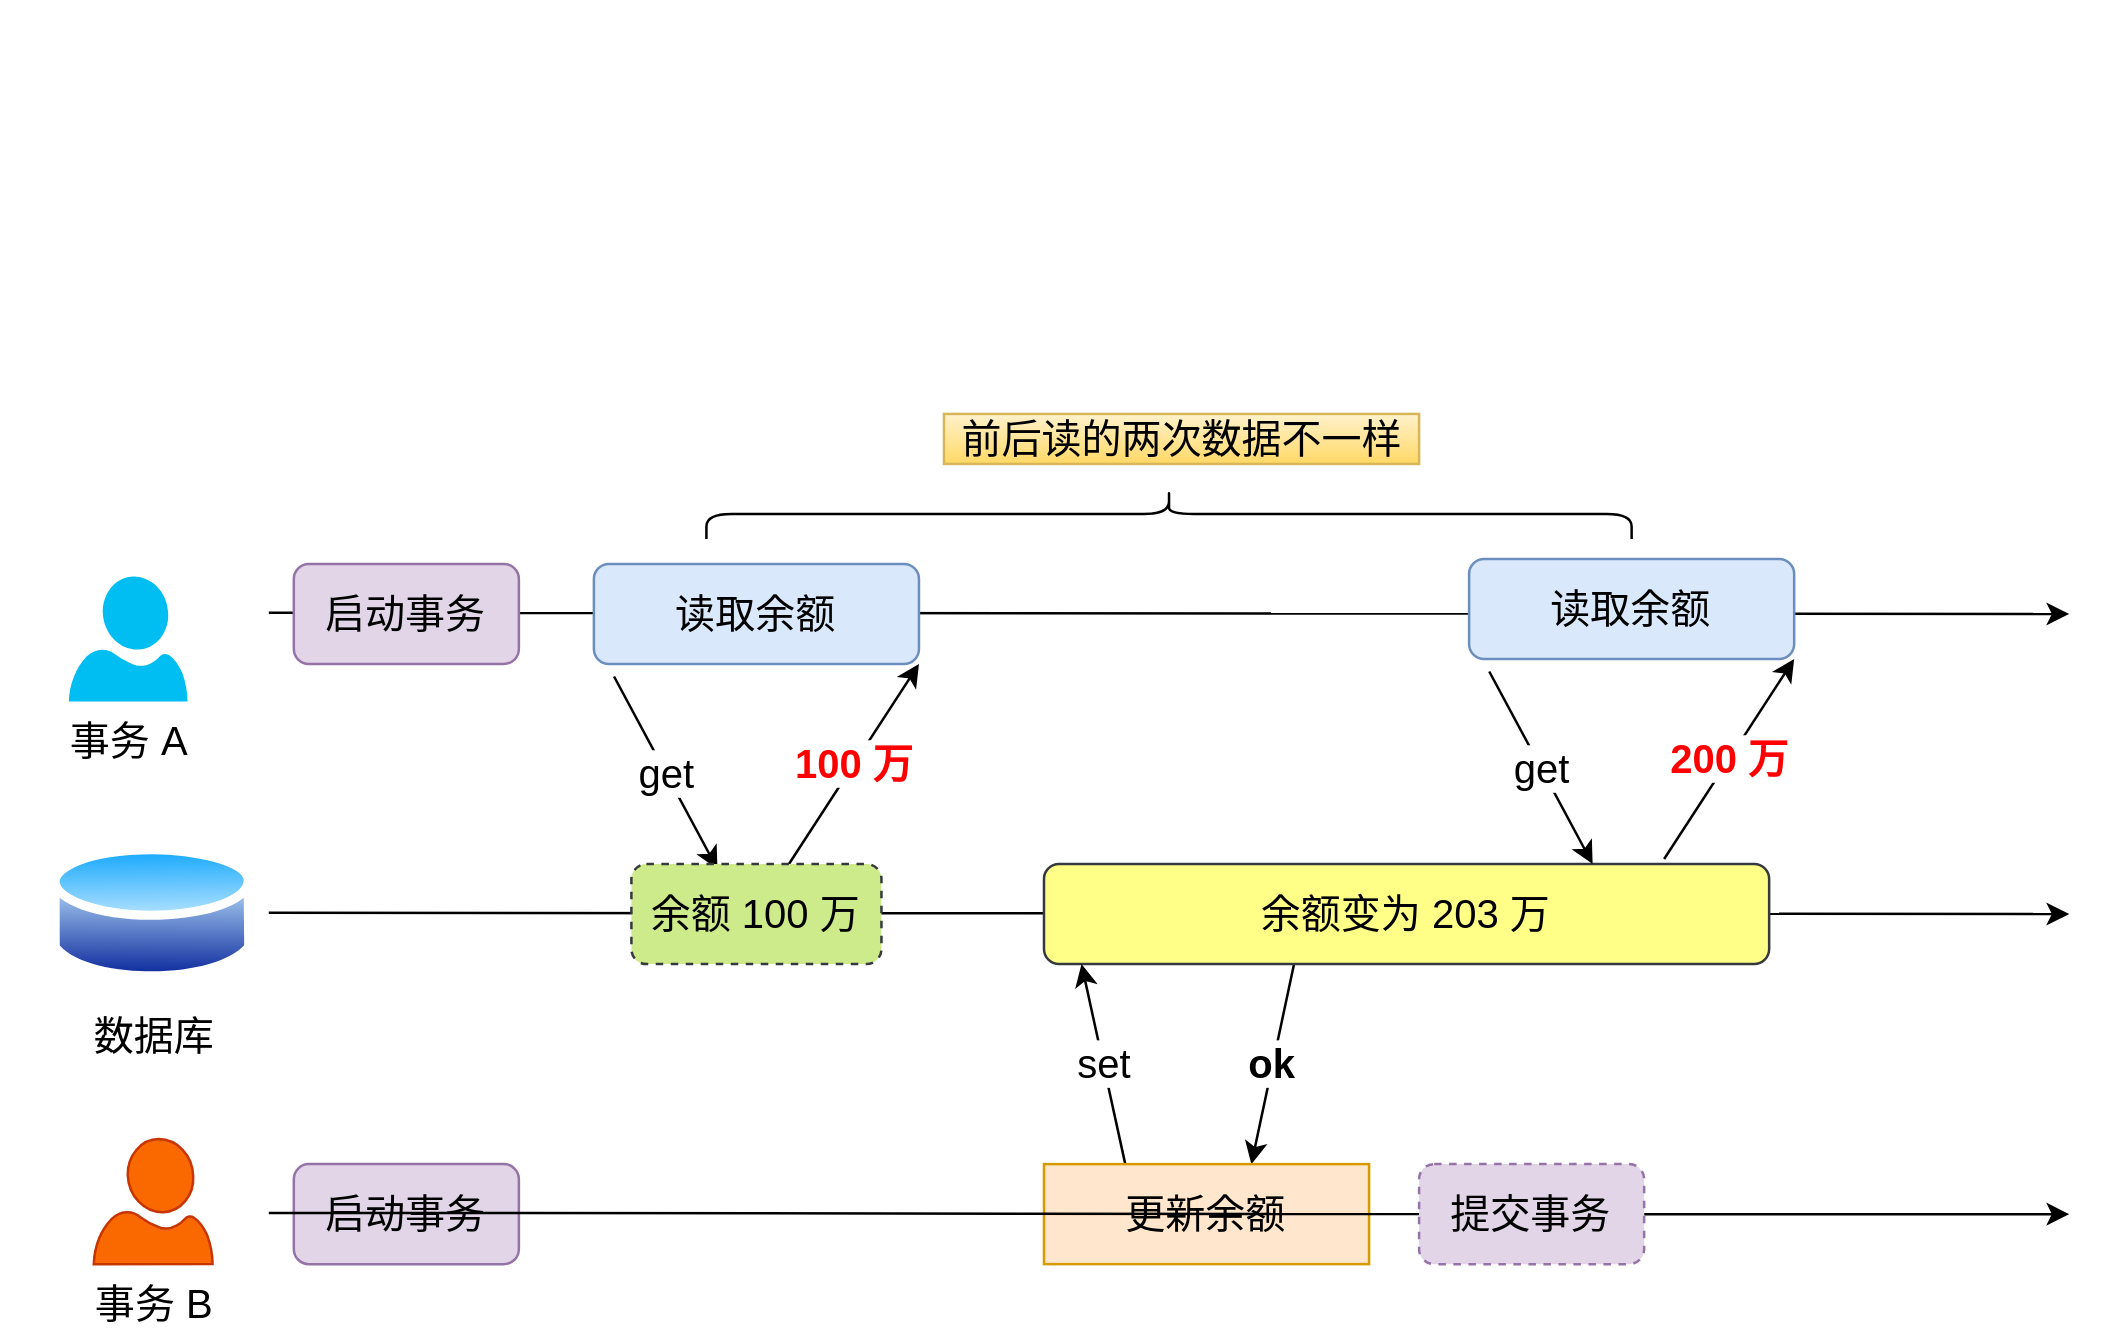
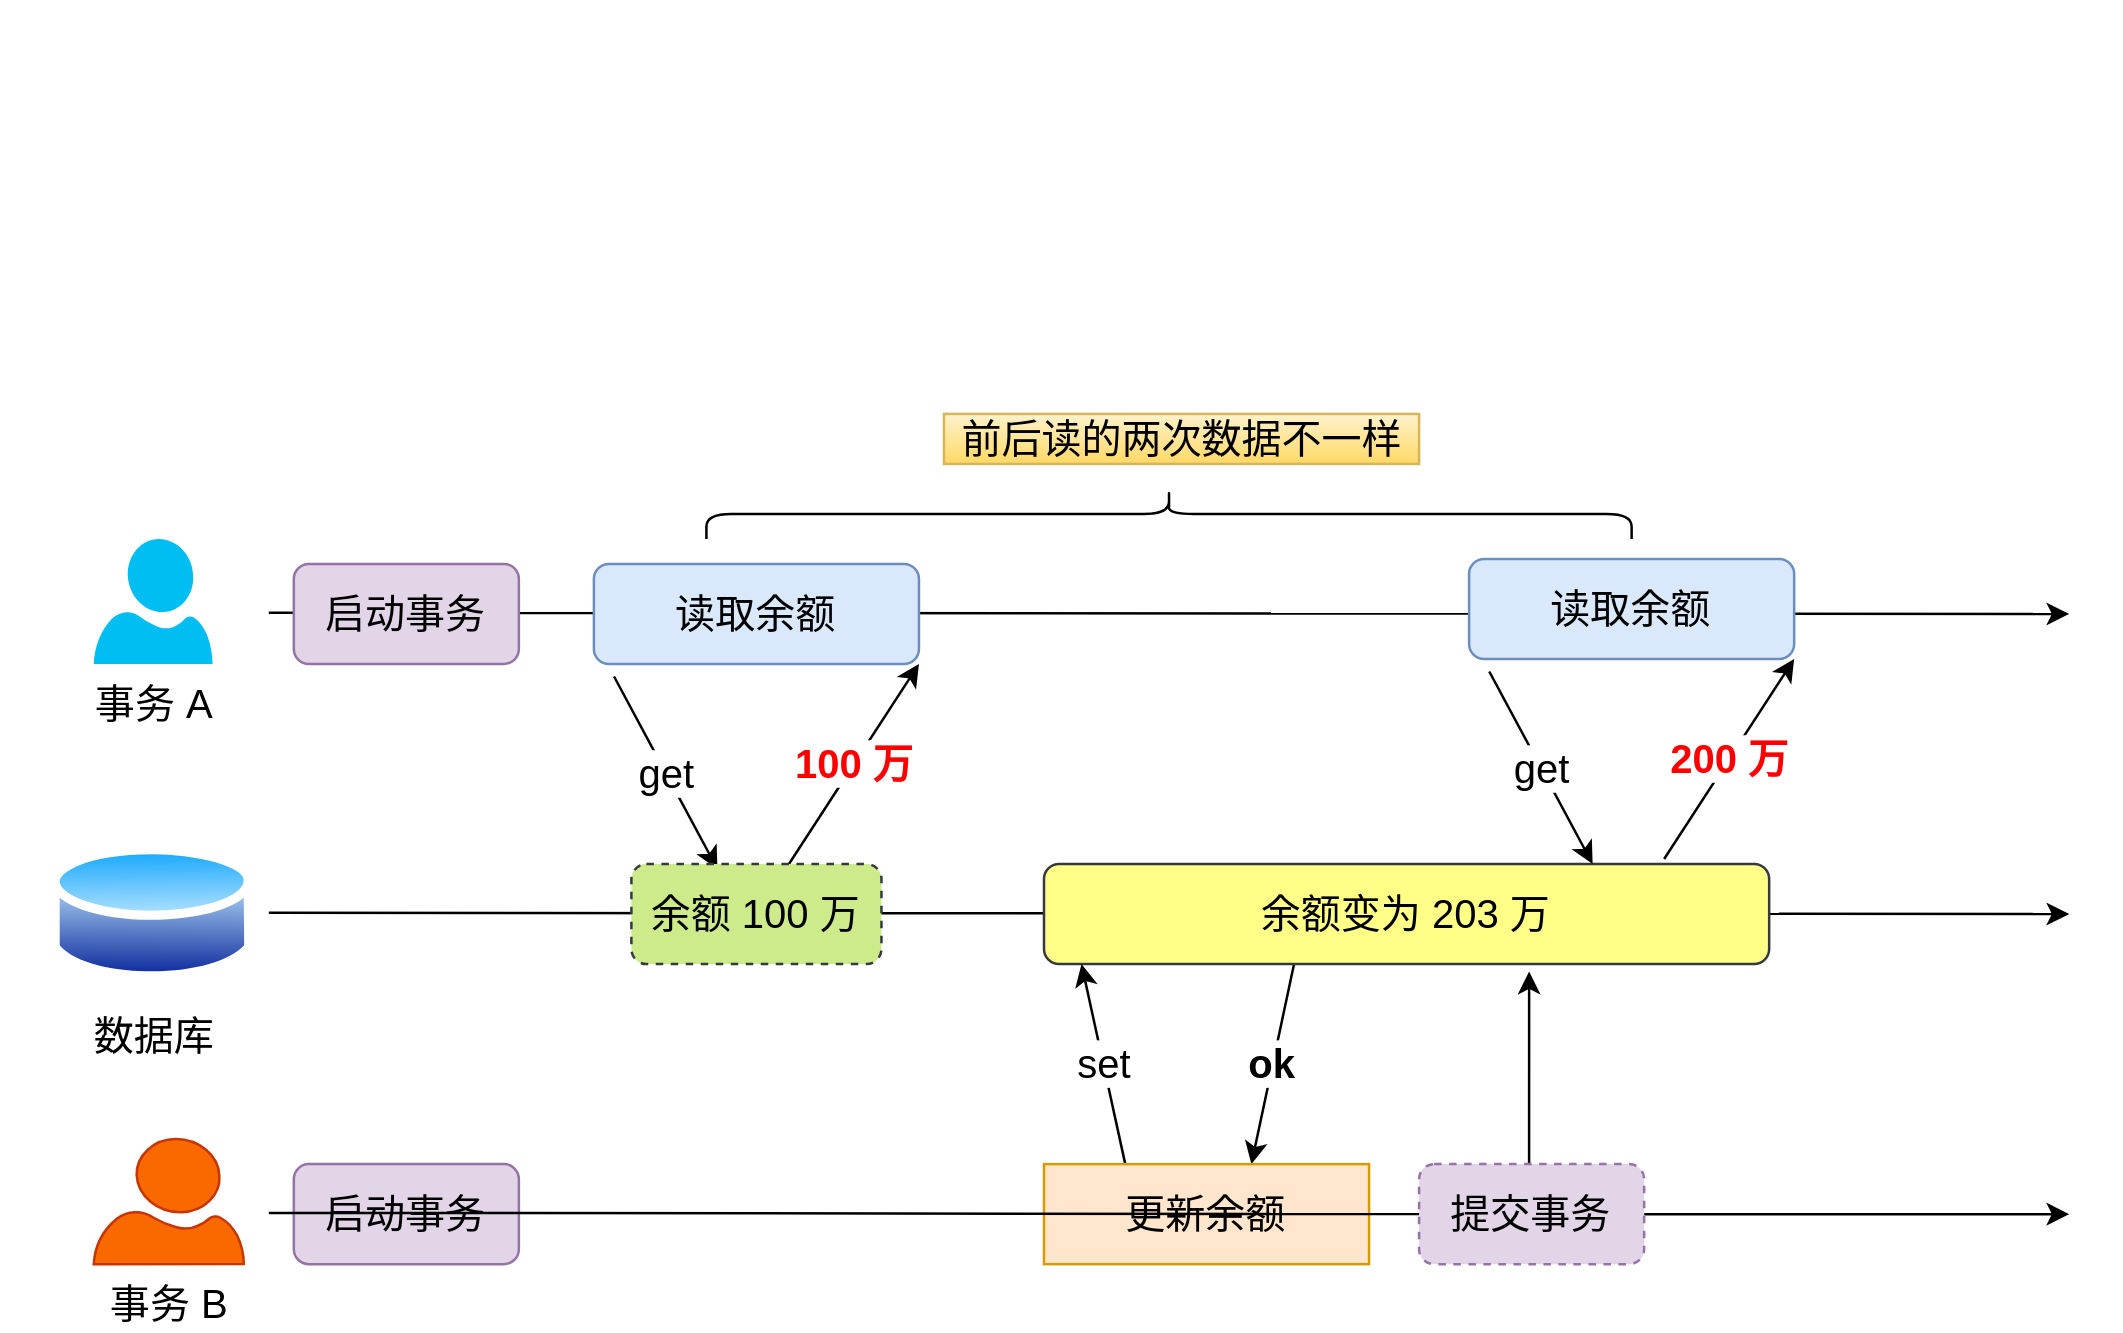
node "事务 A": moved (128, 639) -> (153, 601)
edge "提交事务" -> "余额变为 203 万": added
node "事务 B": size 119x125 -> 150x125
